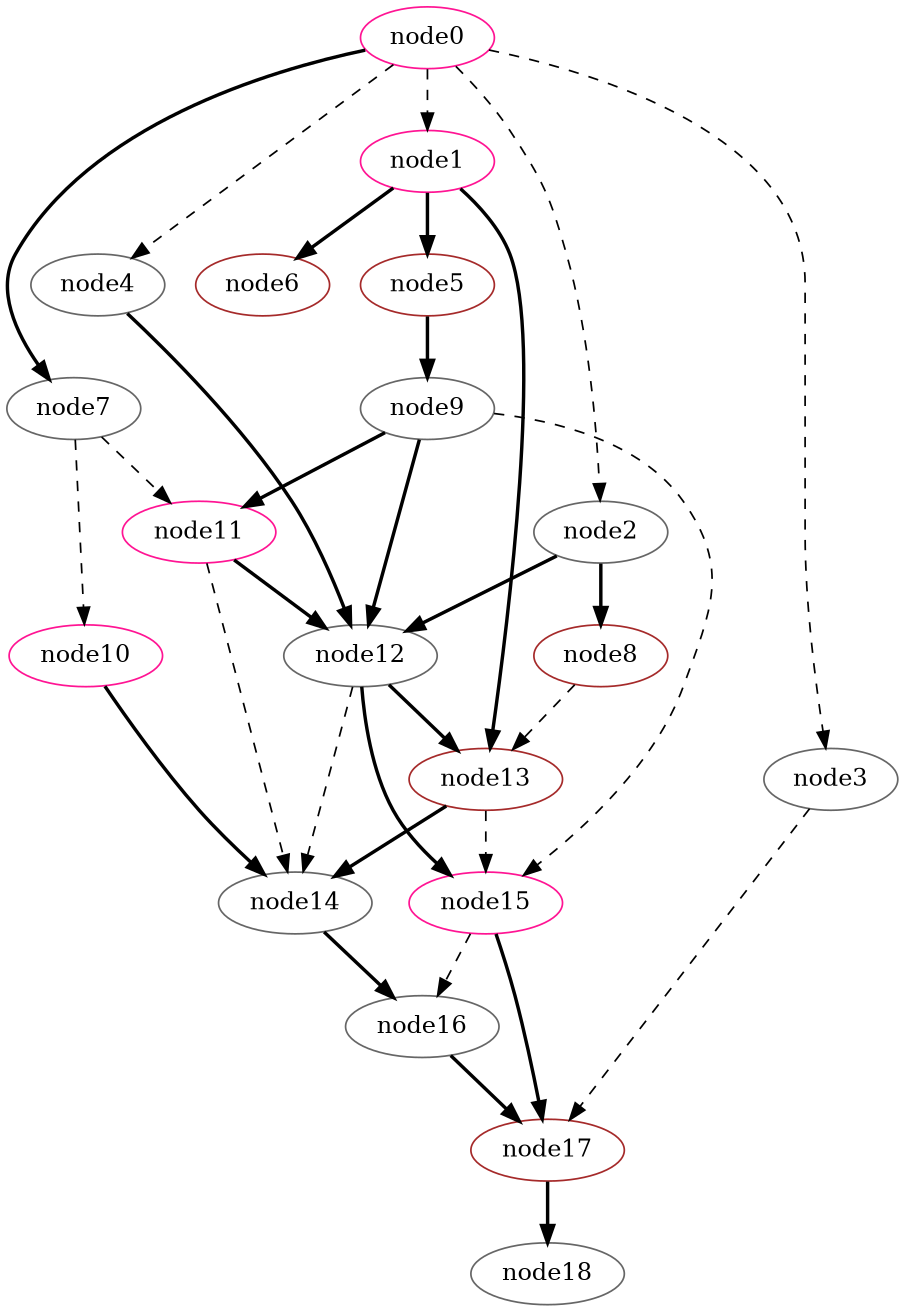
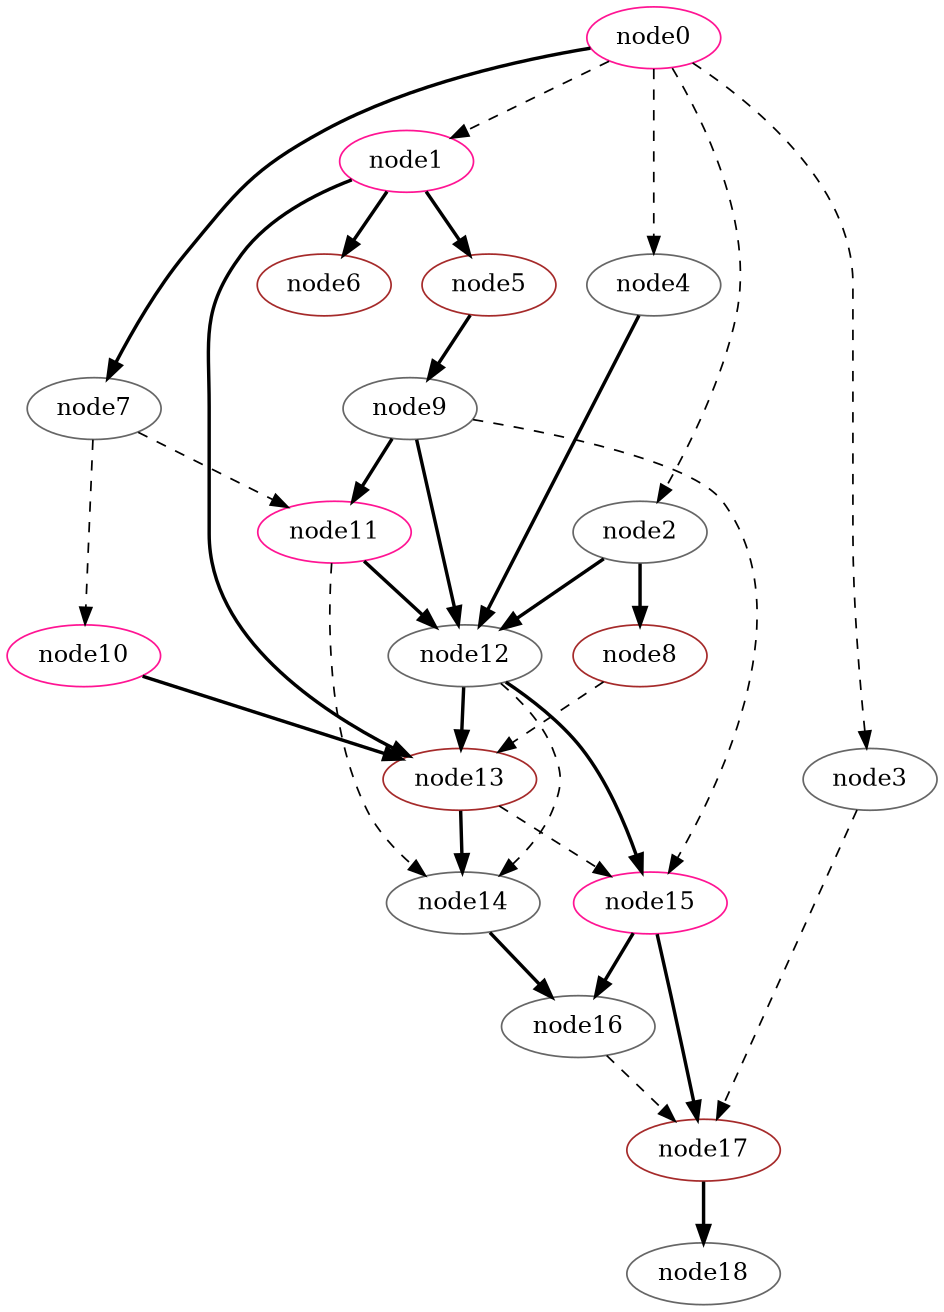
edge "node10" -> "node14": now "node10" -> "node13"
edge "node15" -> "node16": style dashed -> bold
edge "node16" -> "node17": style bold -> dashed
